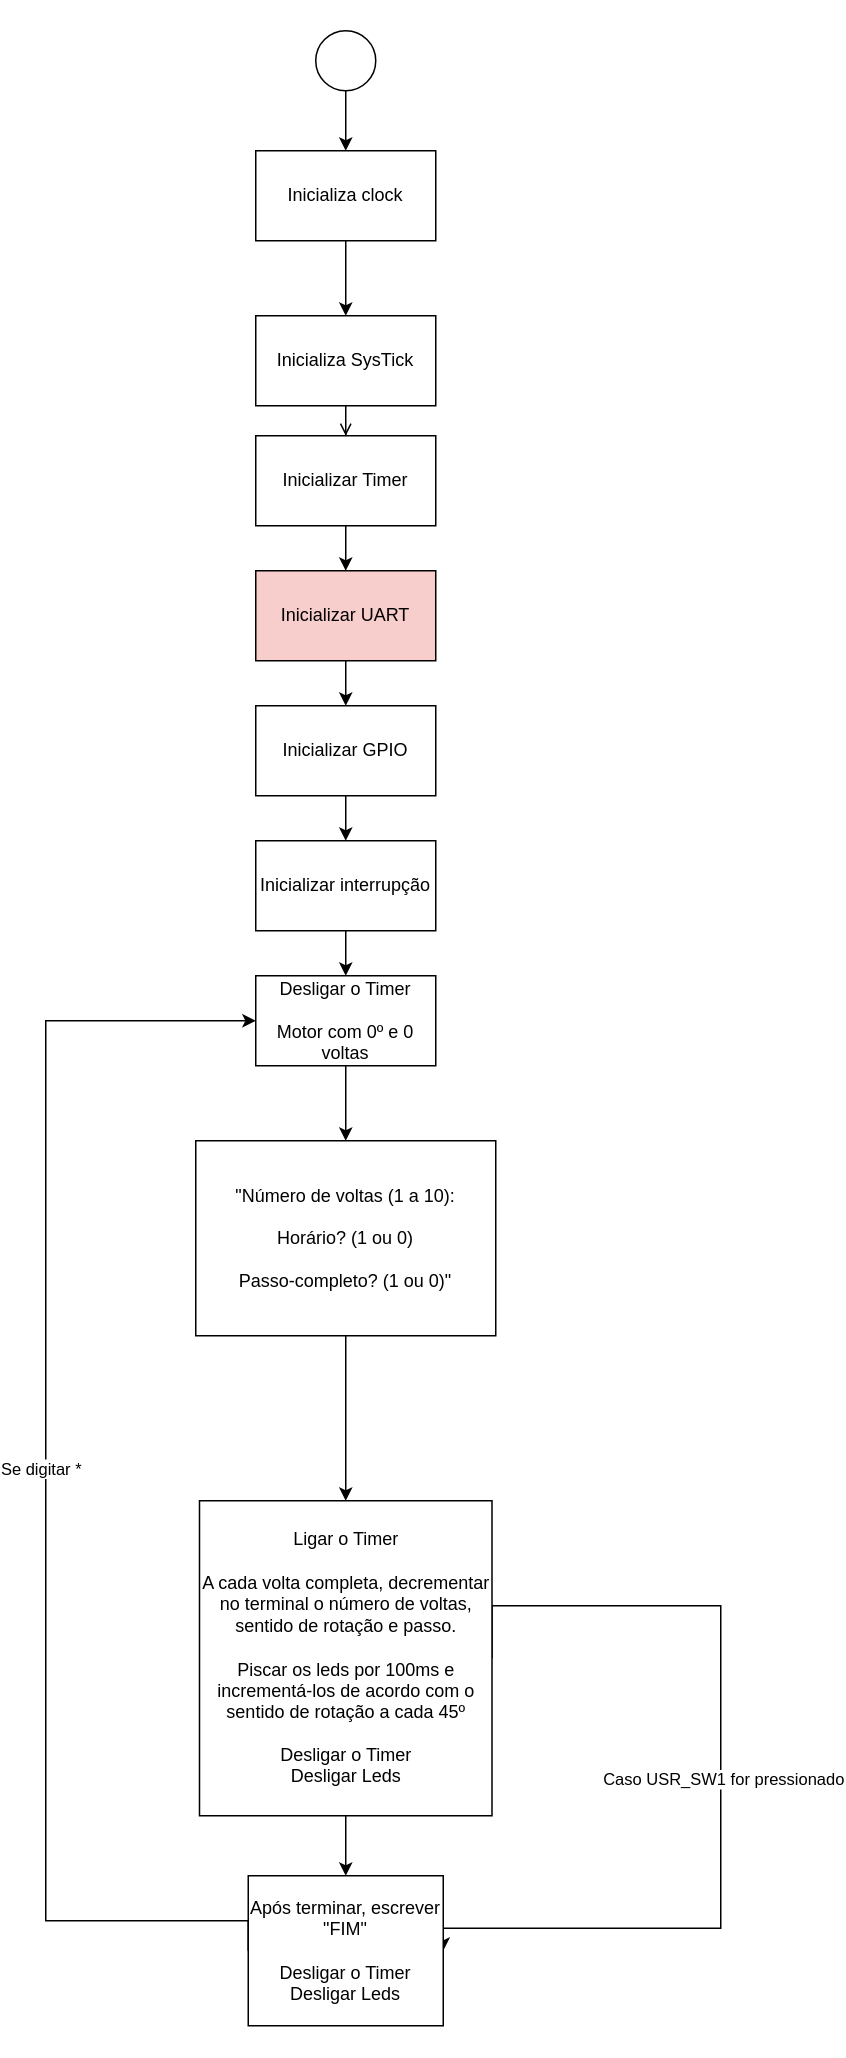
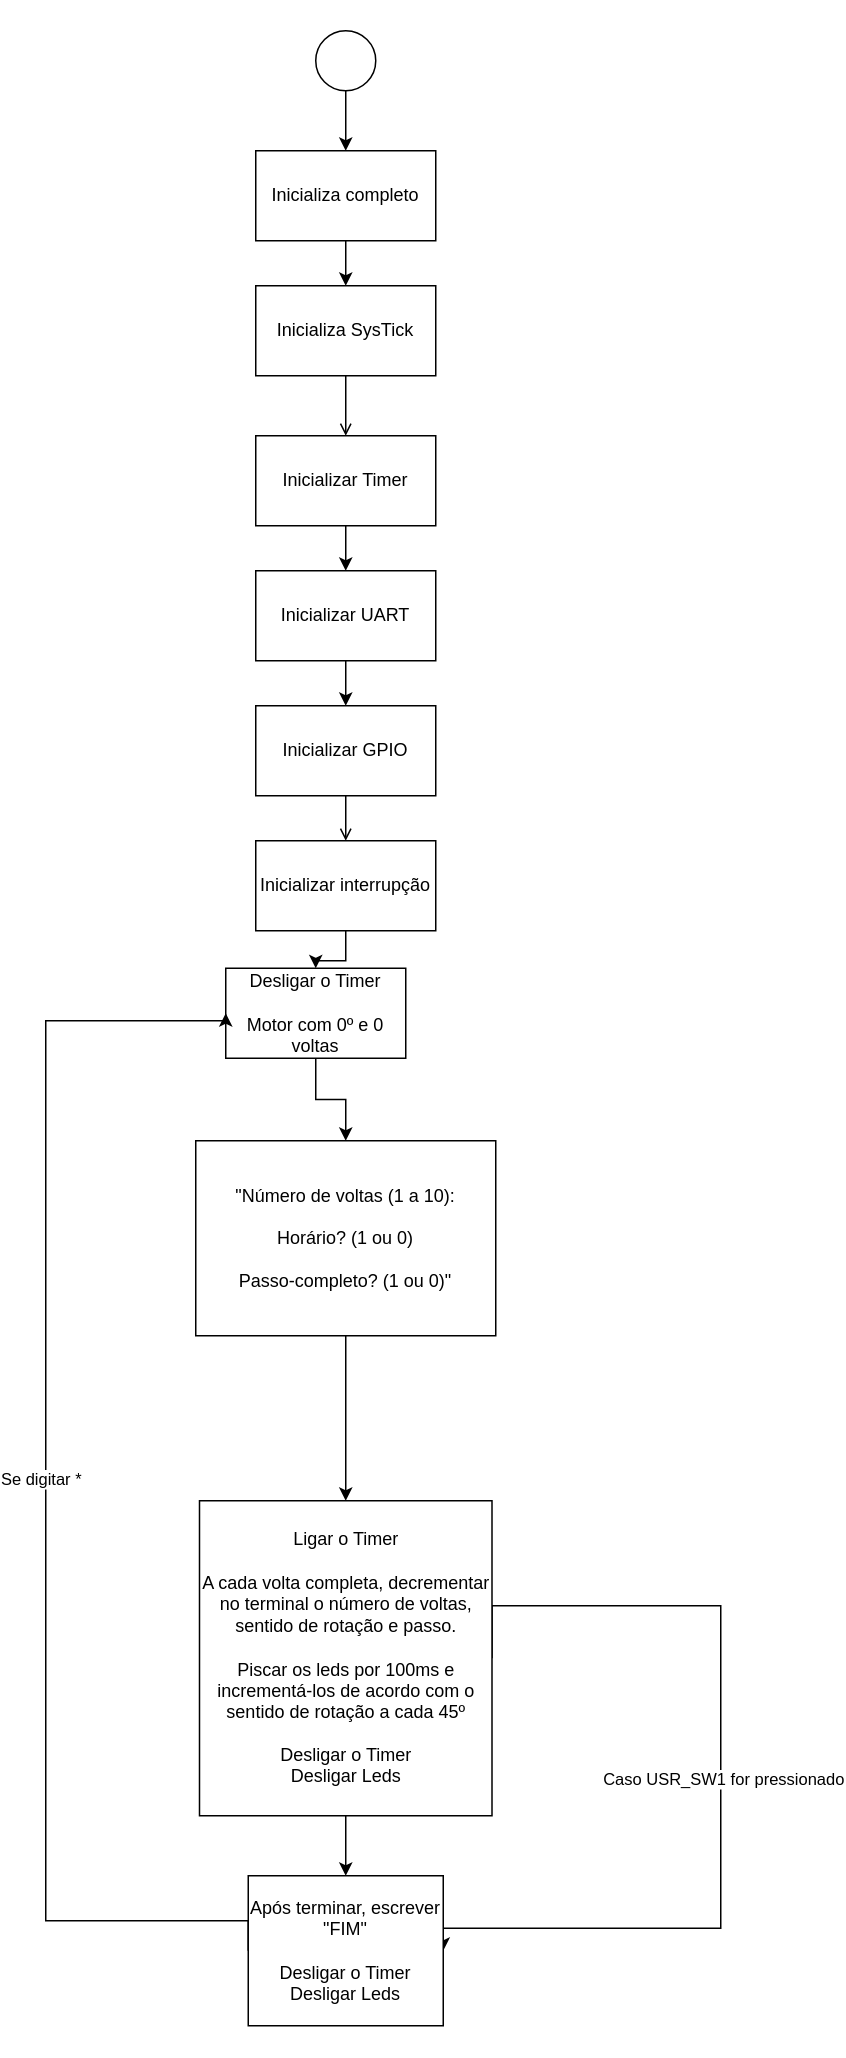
node "Inicializa clock": label "Inicializa clock" -> "Inicializa completo"
node "Inicializa SysTick": moved (346, 361) -> (346, 331)
node "Inicializar UART": fillcolor #f8cecc -> #ffffff
edge "Inicializar GPIO" -> "Inicializar interrupção": arrowhead classic -> open
node "Desligar o Timer Motor com 0º e 0 voltas": moved (346, 1021) -> (316, 1013)
